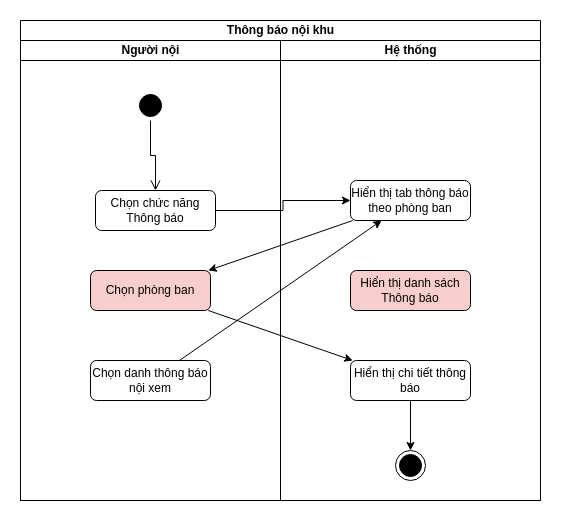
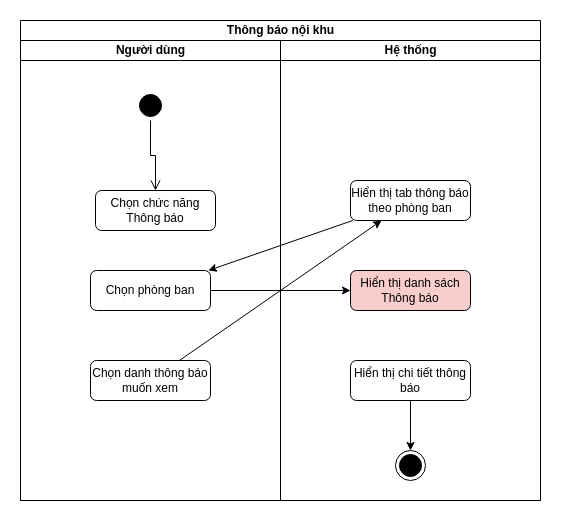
node "Người nội": label "Người nội" -> "Người dùng"
edge "Chọn chức năng Thông báo" -> "Hiển thị tab thông báo theo phòng ban": removed
node "Chọn phòng ban": fillcolor #f8cecc -> #ffffff
edge "Chọn phòng ban" -> "Hiển thị chi tiết thông báo": now "Chọn phòng ban" -> "Hiển thị danh sách Thông báo"
node "Chọn danh thông báo nội xem": label "Chọn danh thông báo nội xem" -> "Chọn danh thông báo muốn xem"
